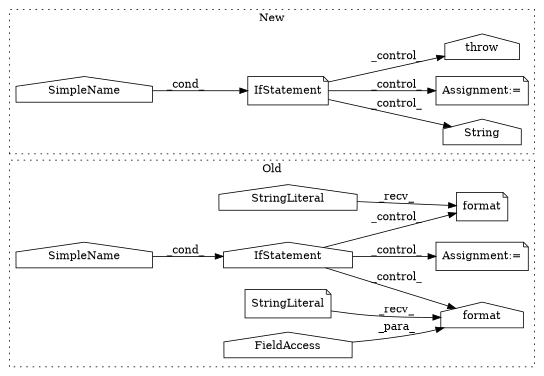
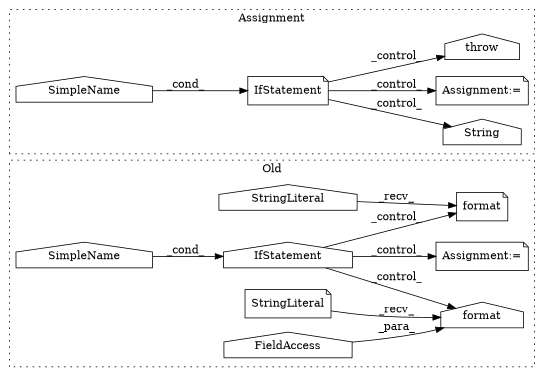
cluster "New": label "New" -> "Assignment"
